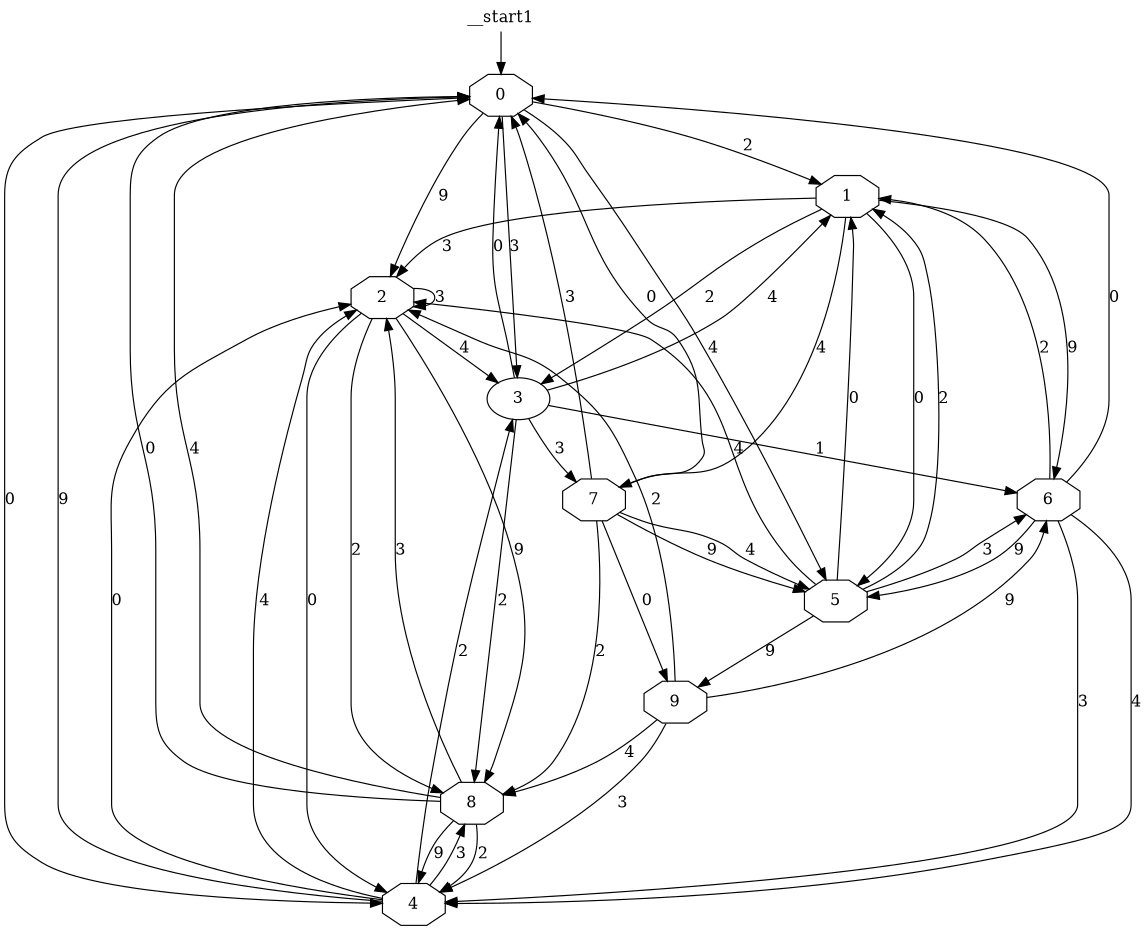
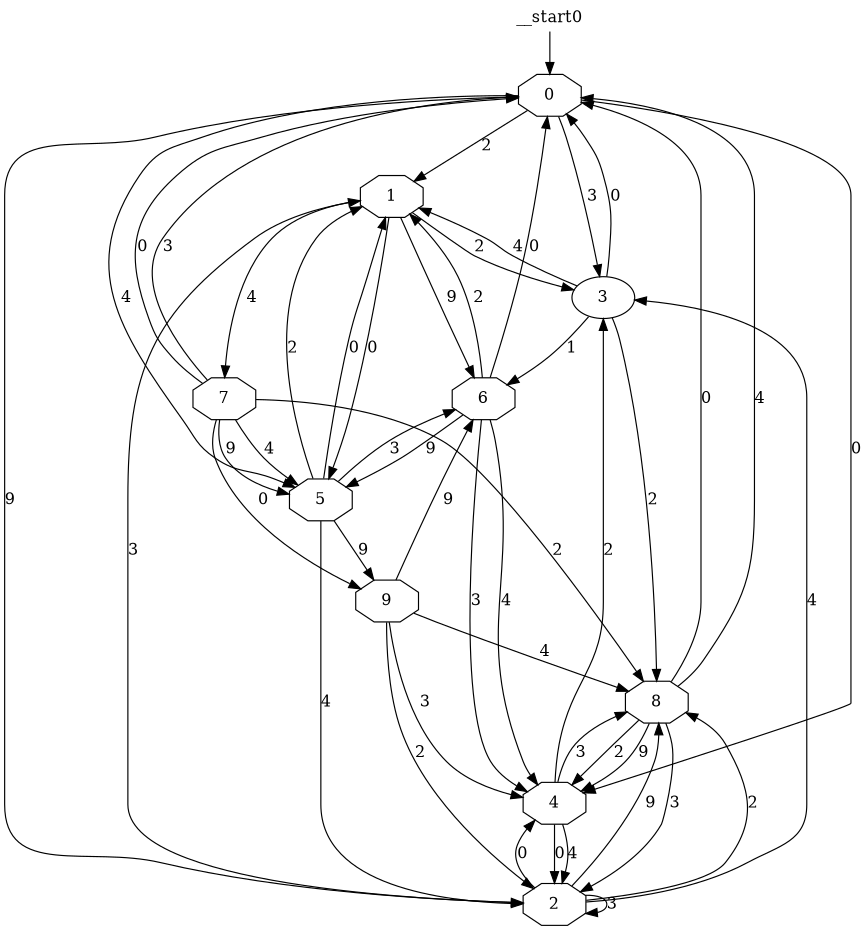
node "__start1": label "__start1" -> "__start0"
edge "1" -> "2": reversed
edge "3" -> "7": removed, label "3"
edge "4" -> "0": removed, label "9"
